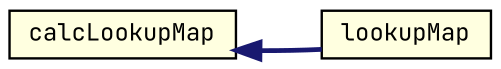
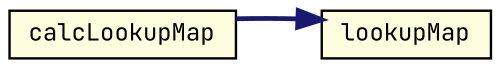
edge "lookupMap" -> "calcLookupMap": reversed
